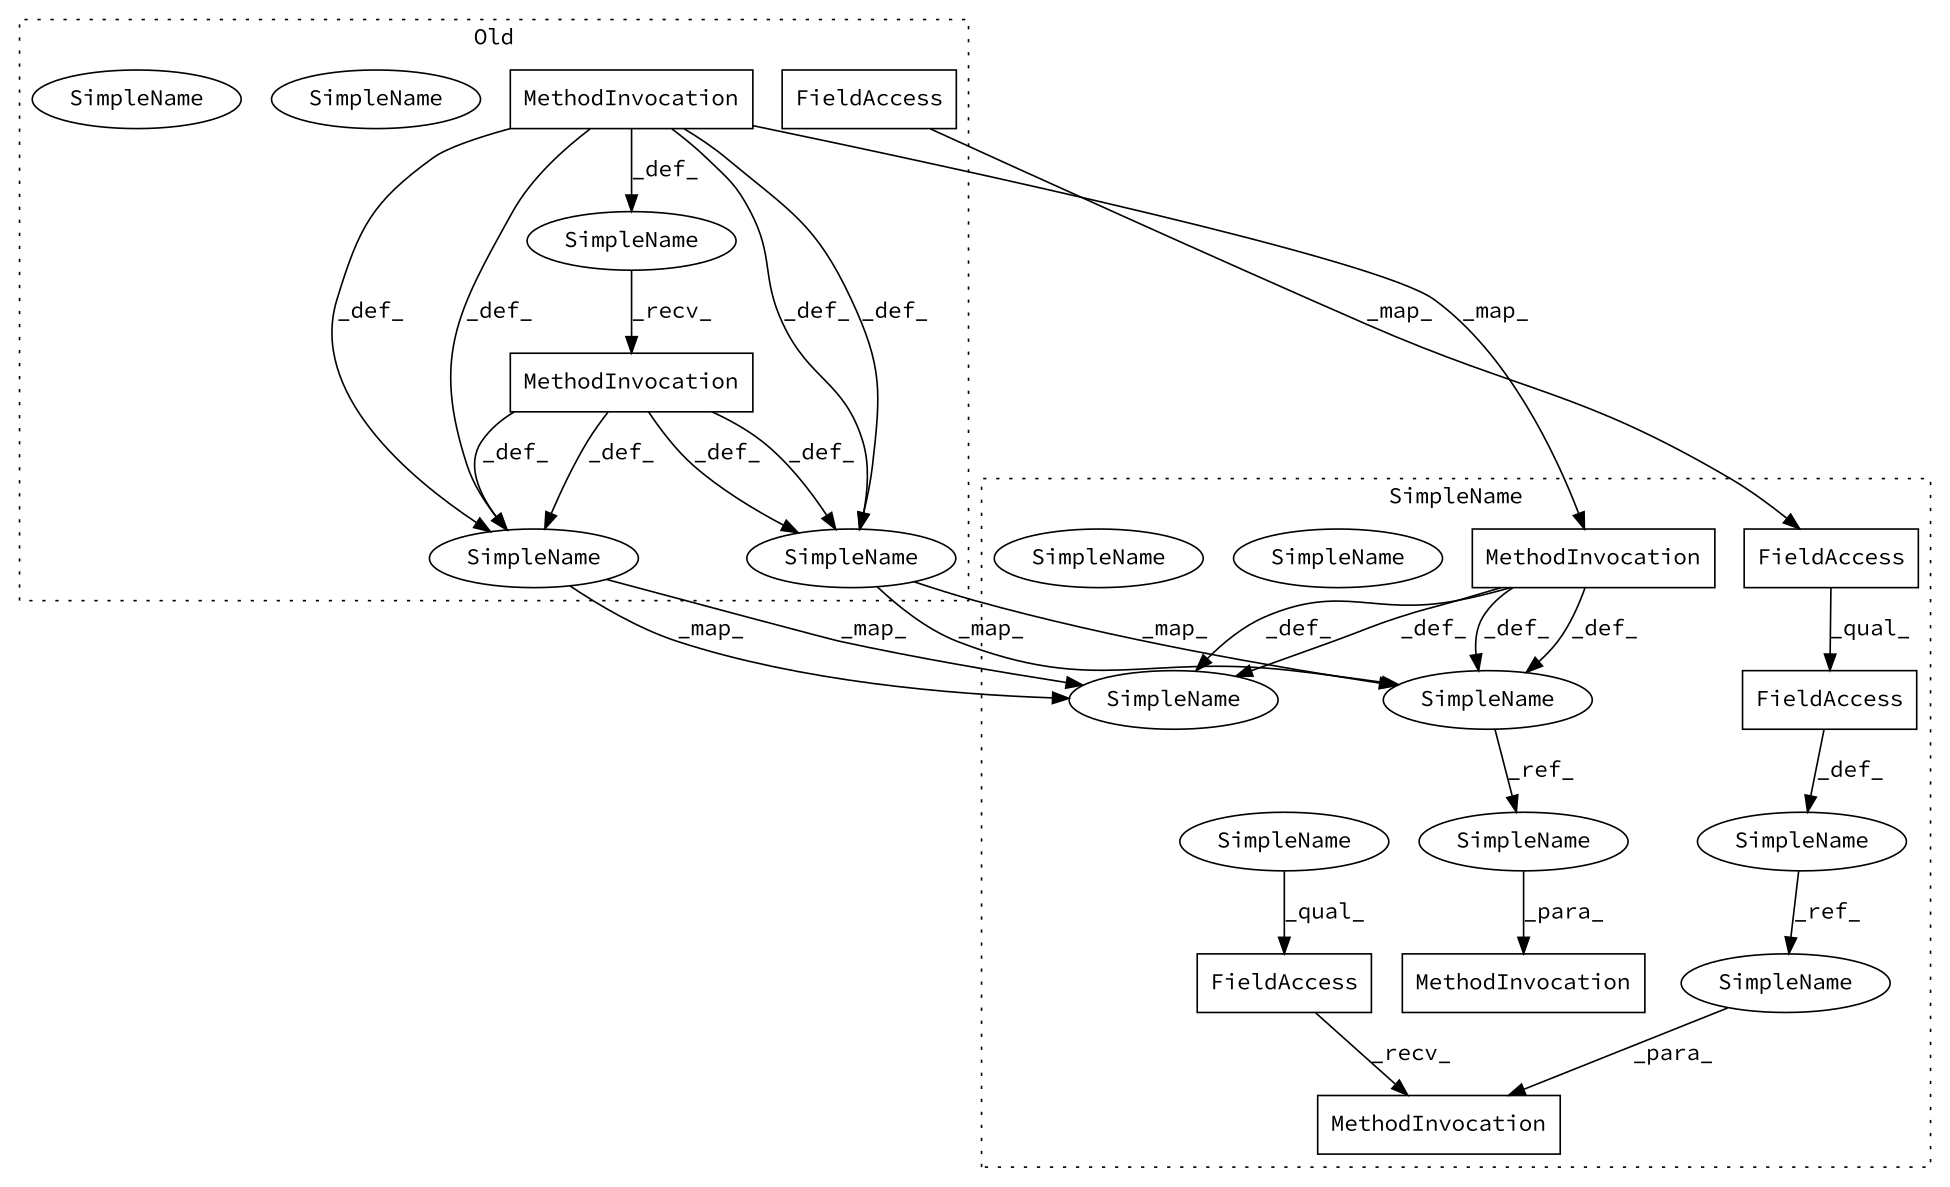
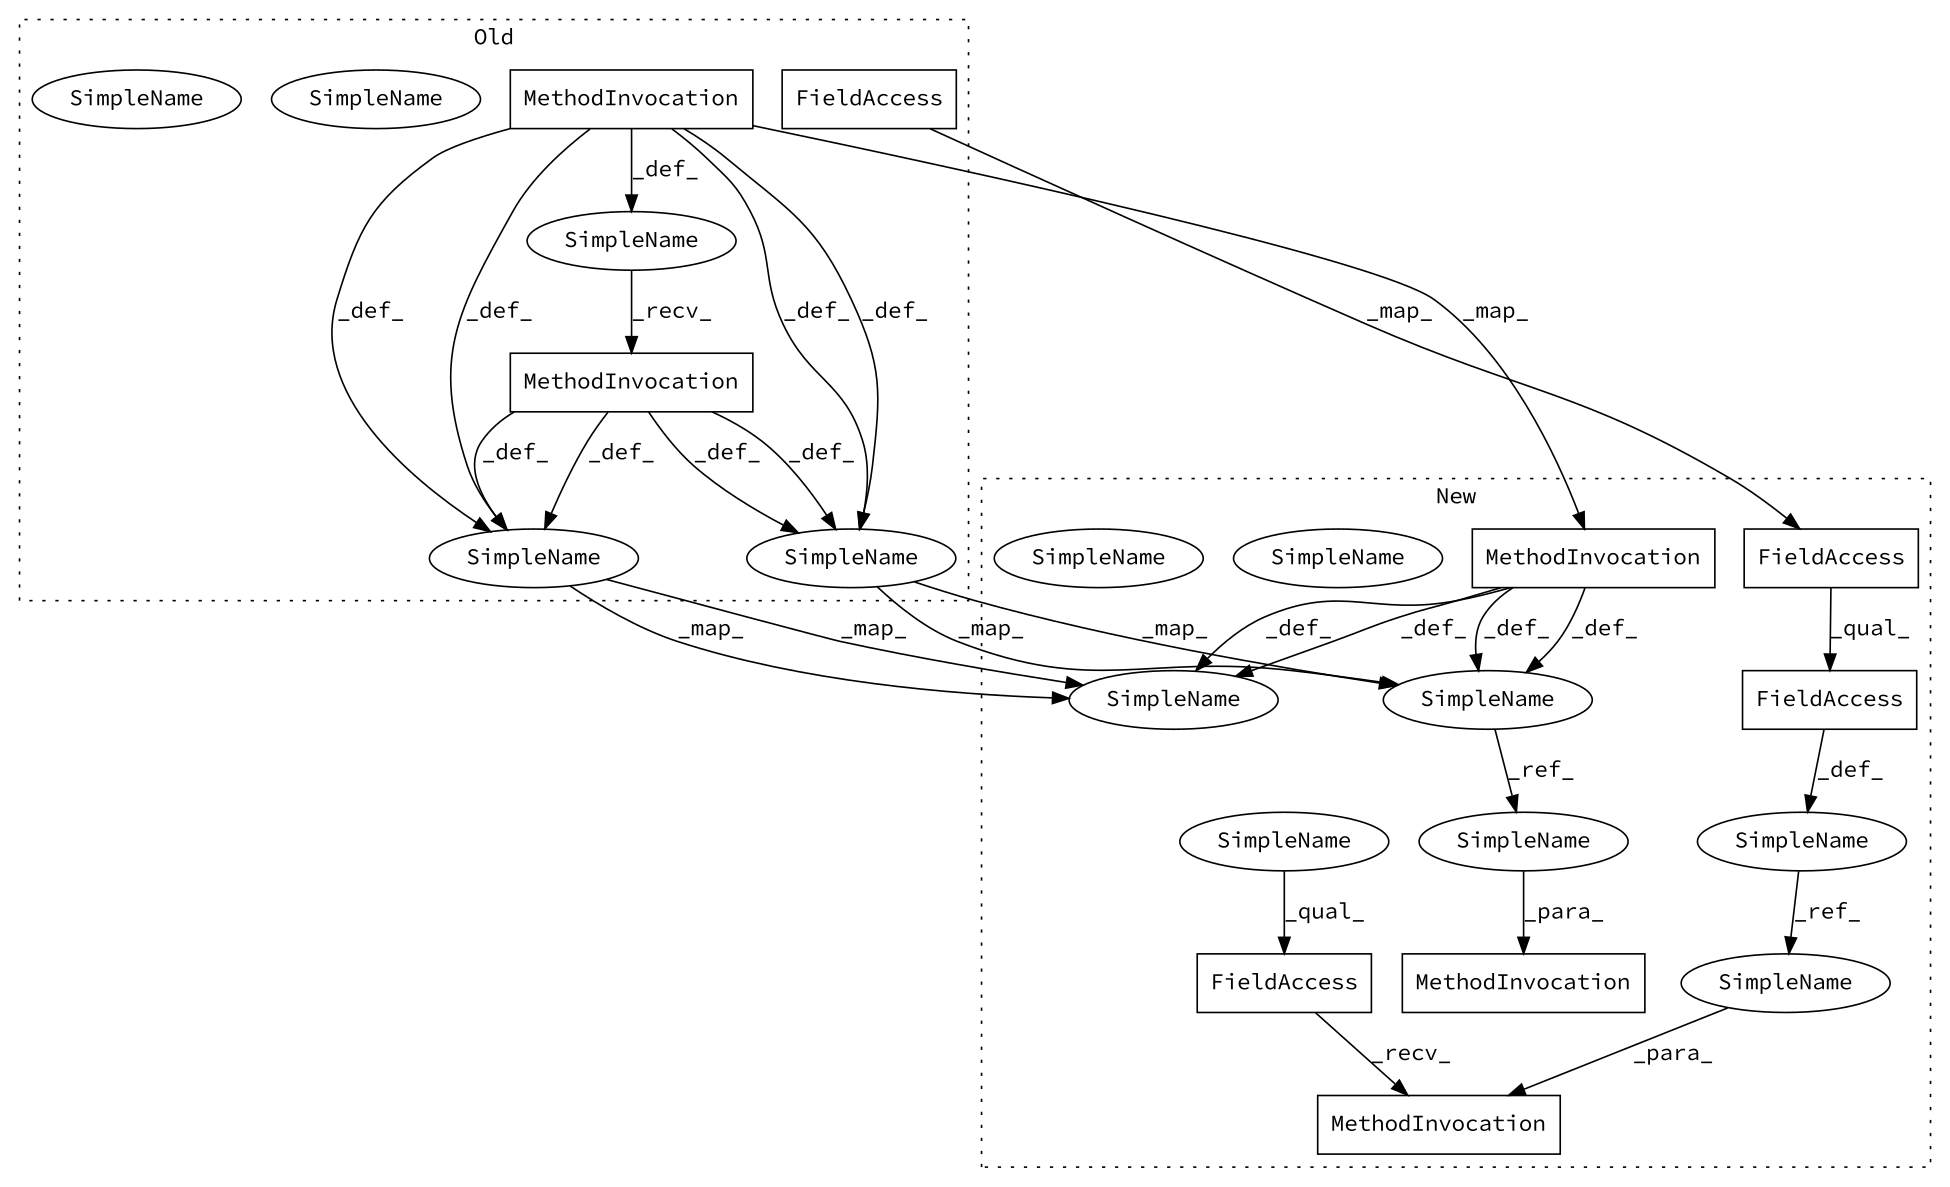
cluster "SimpleName": label "SimpleName" -> "New"
